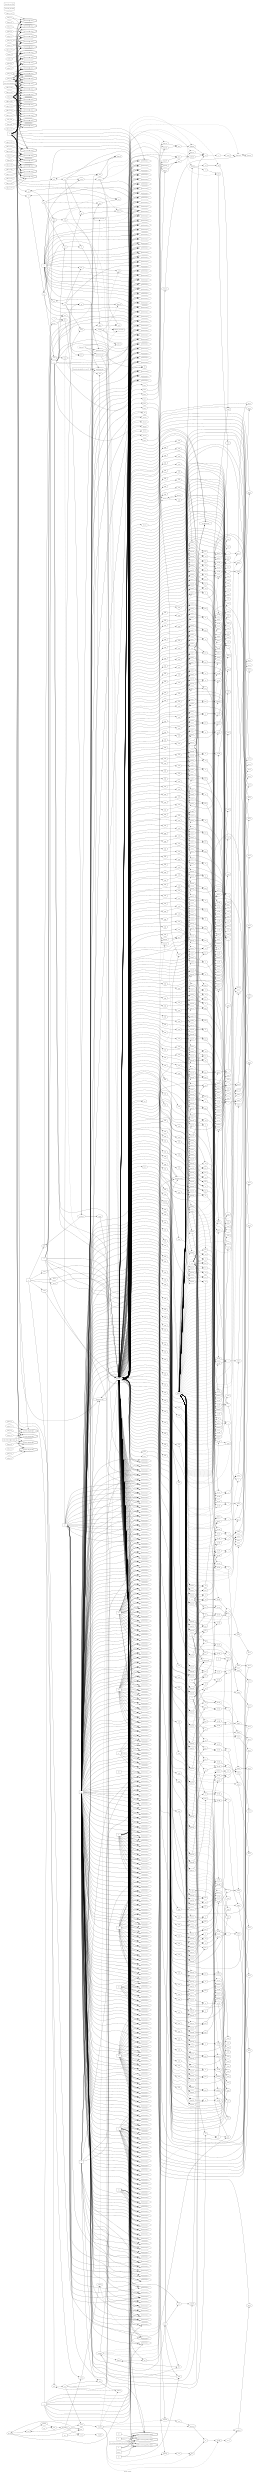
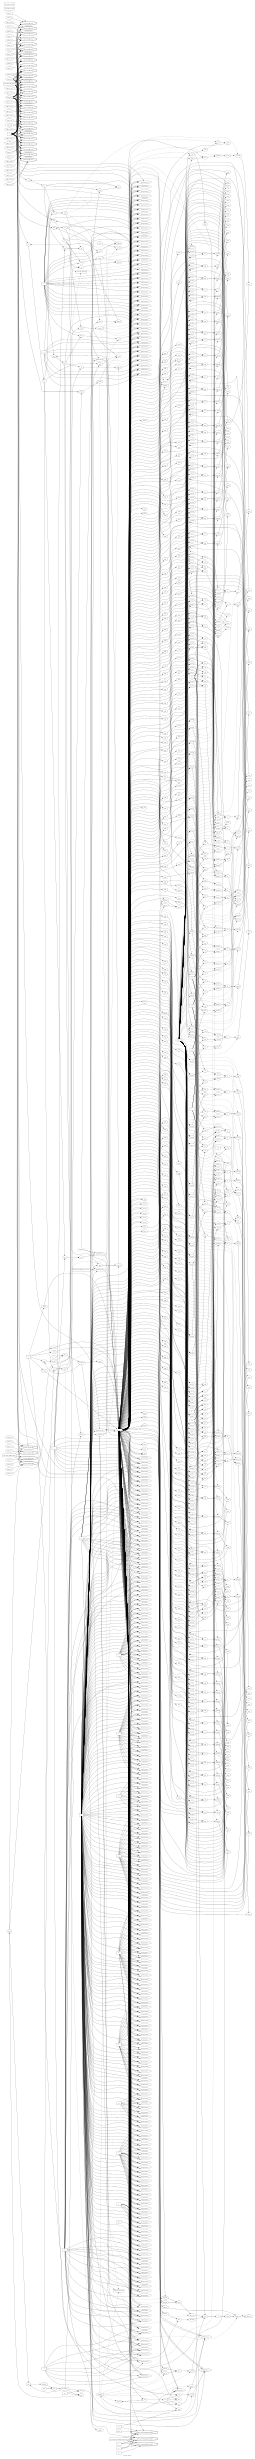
node "tmp244": removed
